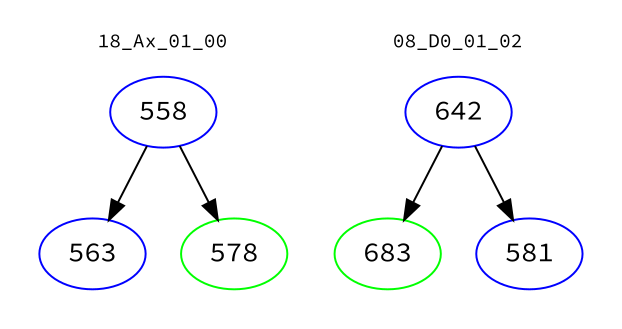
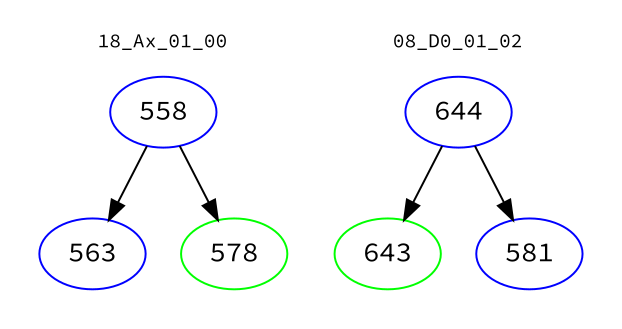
node "642": label "642" -> "644"
node "683": label "683" -> "643"
